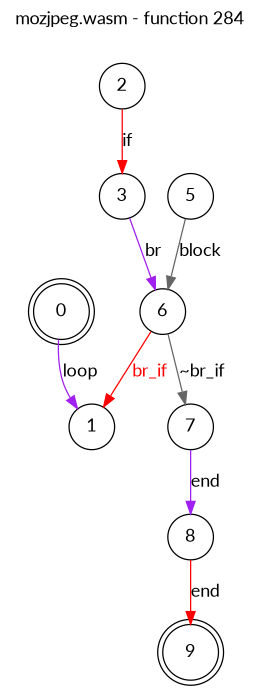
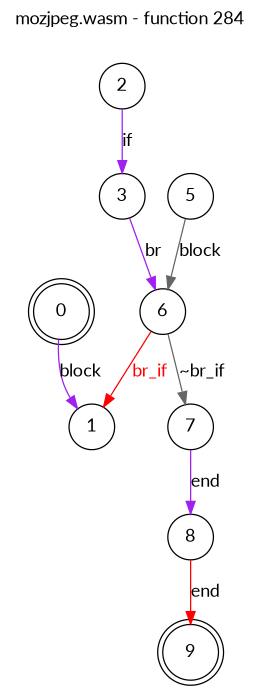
edge "2" -> "3": color red -> purple
edge "0" -> "1": label "loop" -> "block"
